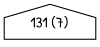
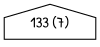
node "131 (7)": label "131 (7)" -> "133 (7)"
